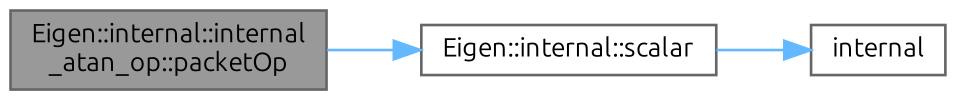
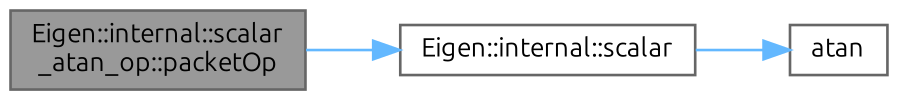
node "Eigen::internal::internal _atan_op::packetOp": label "Eigen::internal::internal _atan_op::packetOp" -> "Eigen::internal::scalar _atan_op::packetOp"
node "internal": label "internal" -> "atan"
